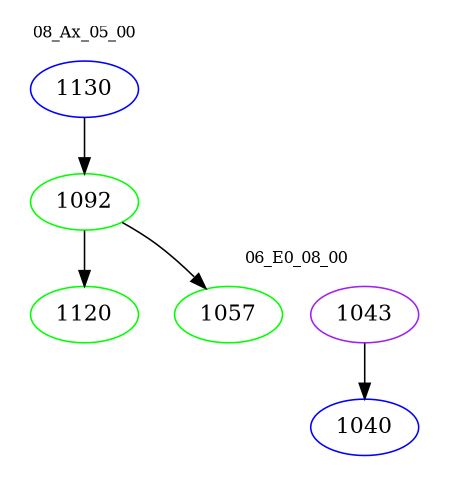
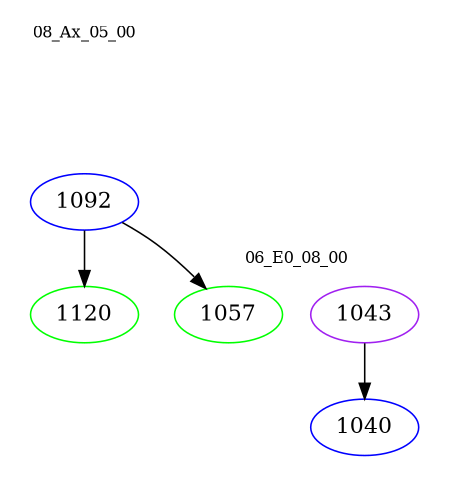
node "1130": removed
node "1092": color green -> blue
